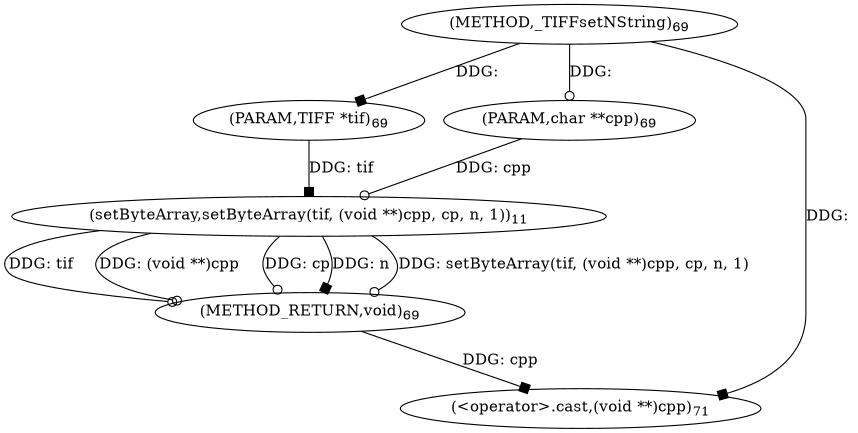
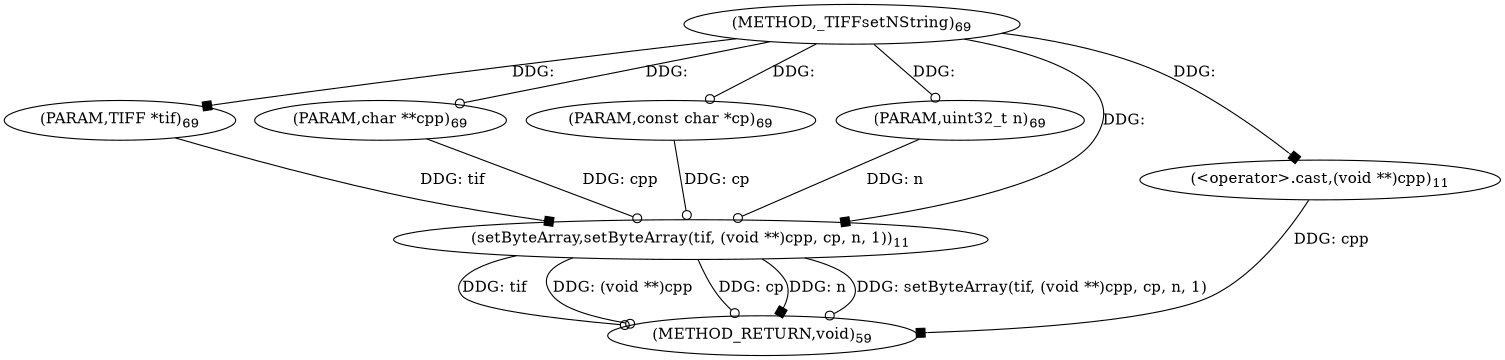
node "(PARAM,const char *cp)": added
node "(PARAM,uint32_t n)": added
edge "(METHOD,_TIFFsetNString)" -> "(setByteArray,setByteArray(tif, (void **)cpp, cp, n, 1))": added, label "DDG:"
node "(METHOD_RETURN,void)": text "69" -> "59"
edge "(METHOD_RETURN,void)" -> "(<operator>.cast,(void **)cpp)": reversed
node "(<operator>.cast,(void **)cpp)": text "71" -> "11"
